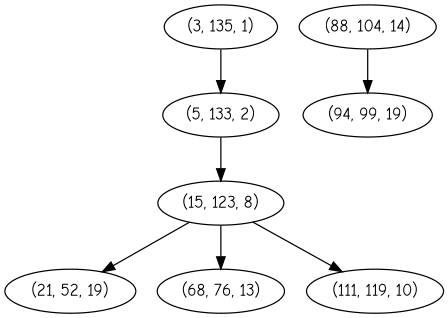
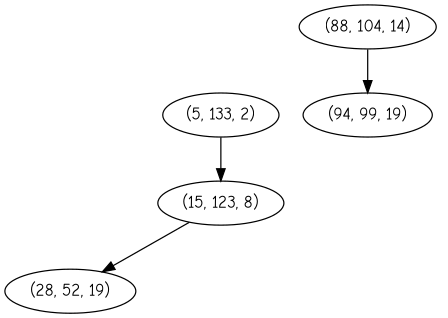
node "(3, 135, 1)": removed
node "(21, 52, 19)": label "(21, 52, 19)" -> "(28, 52, 19)"
node "(68, 76, 13)": removed
node "(111, 119, 10)": removed
